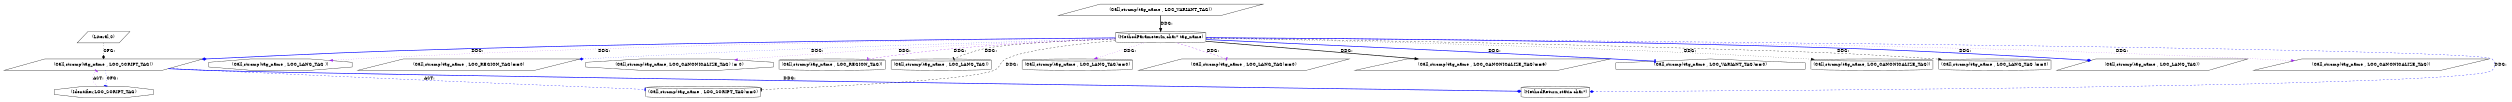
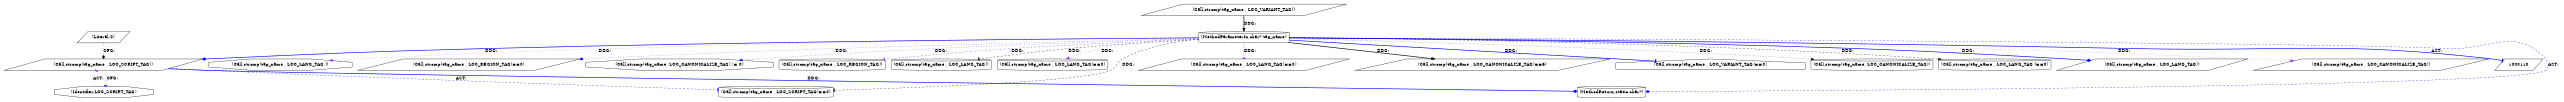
edge "(MethodParameterIn,char* tag_name)" -> "(Call,strcmp(tag_name, LOC_CANONICALIZE_TAG) != 0)": color purple -> blue
edge "(MethodParameterIn,char* tag_name)" -> "(MethodReturn,static char*)": label "DDG: " -> "AST: "
node "1000110": added
